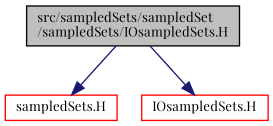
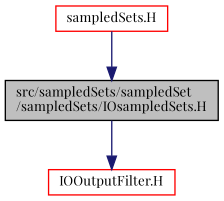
edge "src/sampledSets/sampledSet /sampledSets/IOsampledSets.H" -> "sampledSets.H": reversed
node "IOsampledSets.H": label "IOsampledSets.H" -> "IOOutputFilter.H"
